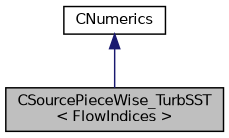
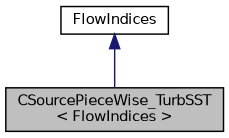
node "CNumerics": label "CNumerics" -> "FlowIndices"
